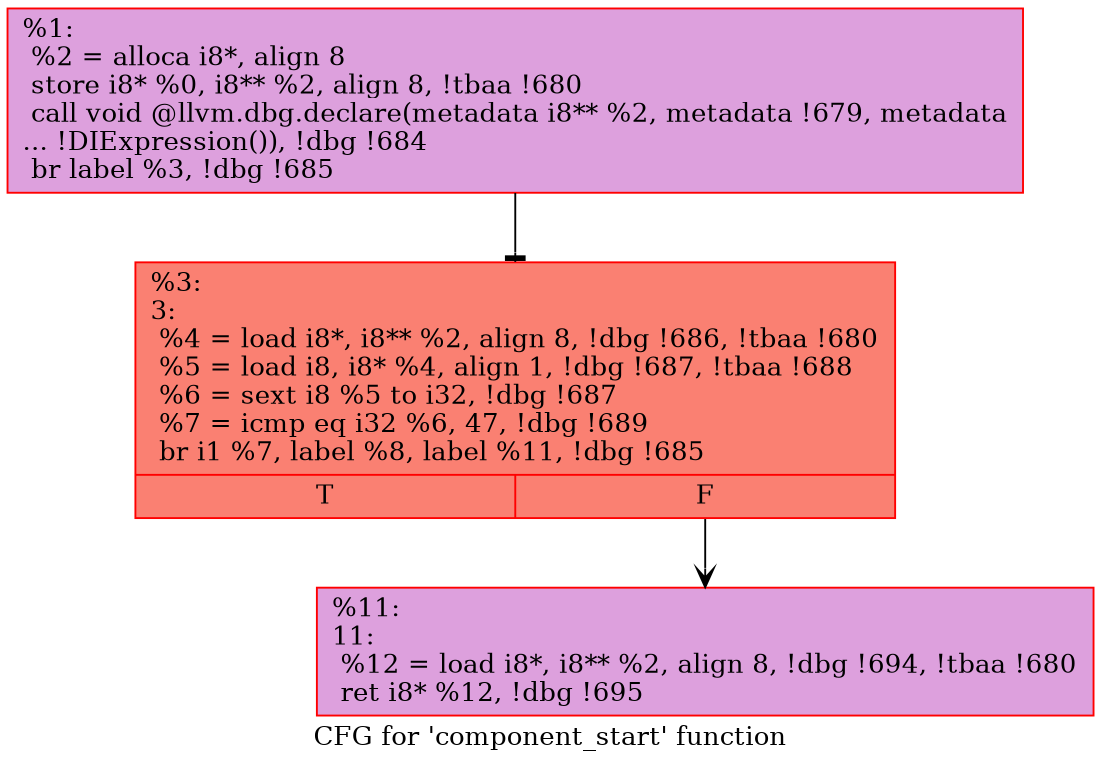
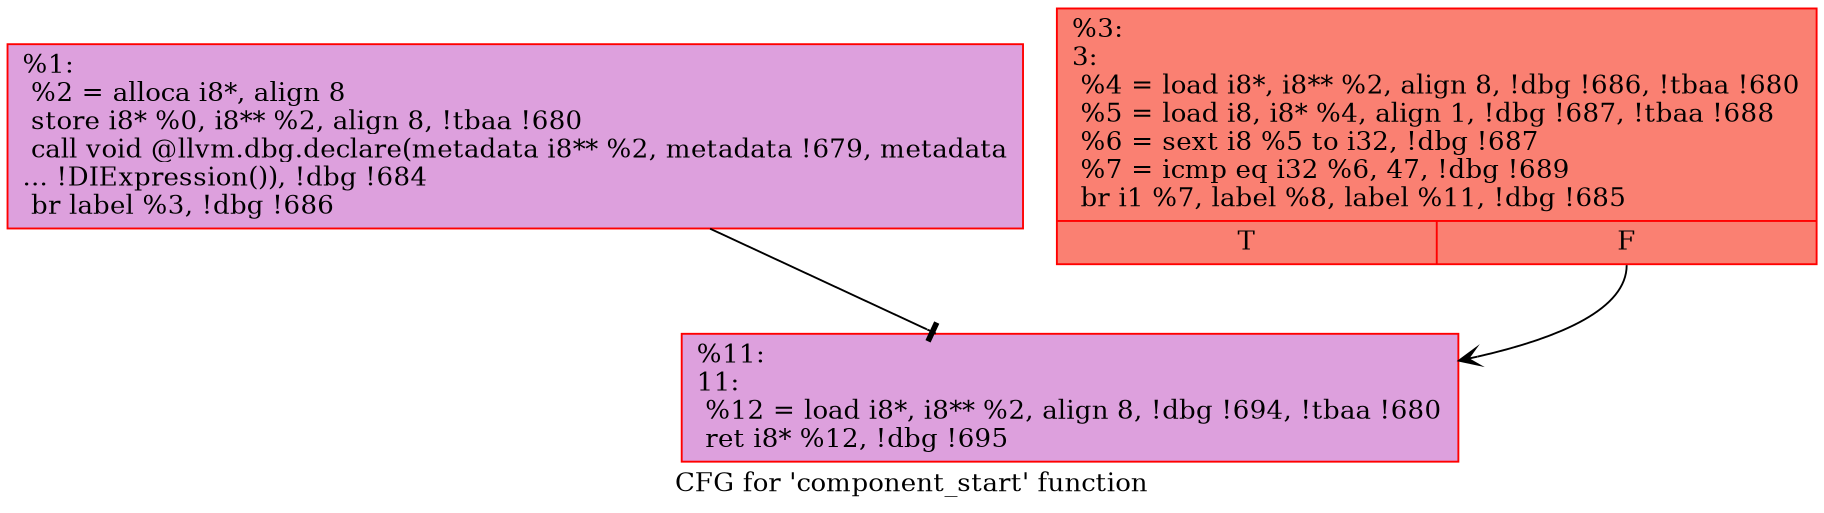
node "%1:": text "br label %3, !dbg !685" -> "br label %3, !dbg !686"
edge "%1:" -> "%3:": now "%1:" -> "%11:"
